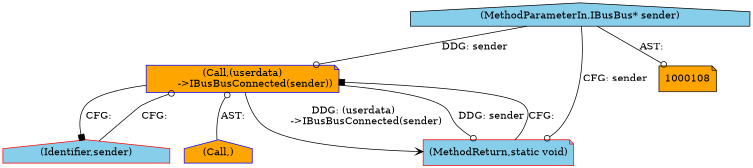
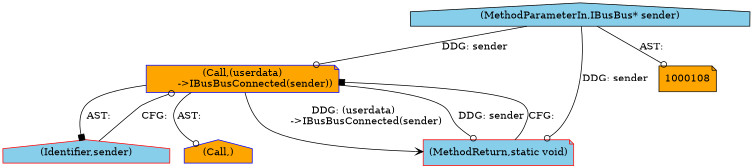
edge "(MethodParameterIn,IBusBus* sender)" -> "(MethodReturn,static void)": label "CFG: sender" -> "DDG: sender"
edge "(Call,(userdata) ->IBusBusConnected(sender))" -> "(Identifier,sender)": label "CFG: " -> "AST: "
edge "(Call,)" -> "(Call,(userdata) ->IBusBusConnected(sender))": reversed
